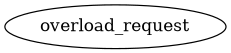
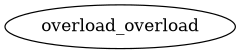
node "overload_request": label "overload_request" -> "overload_overload"
